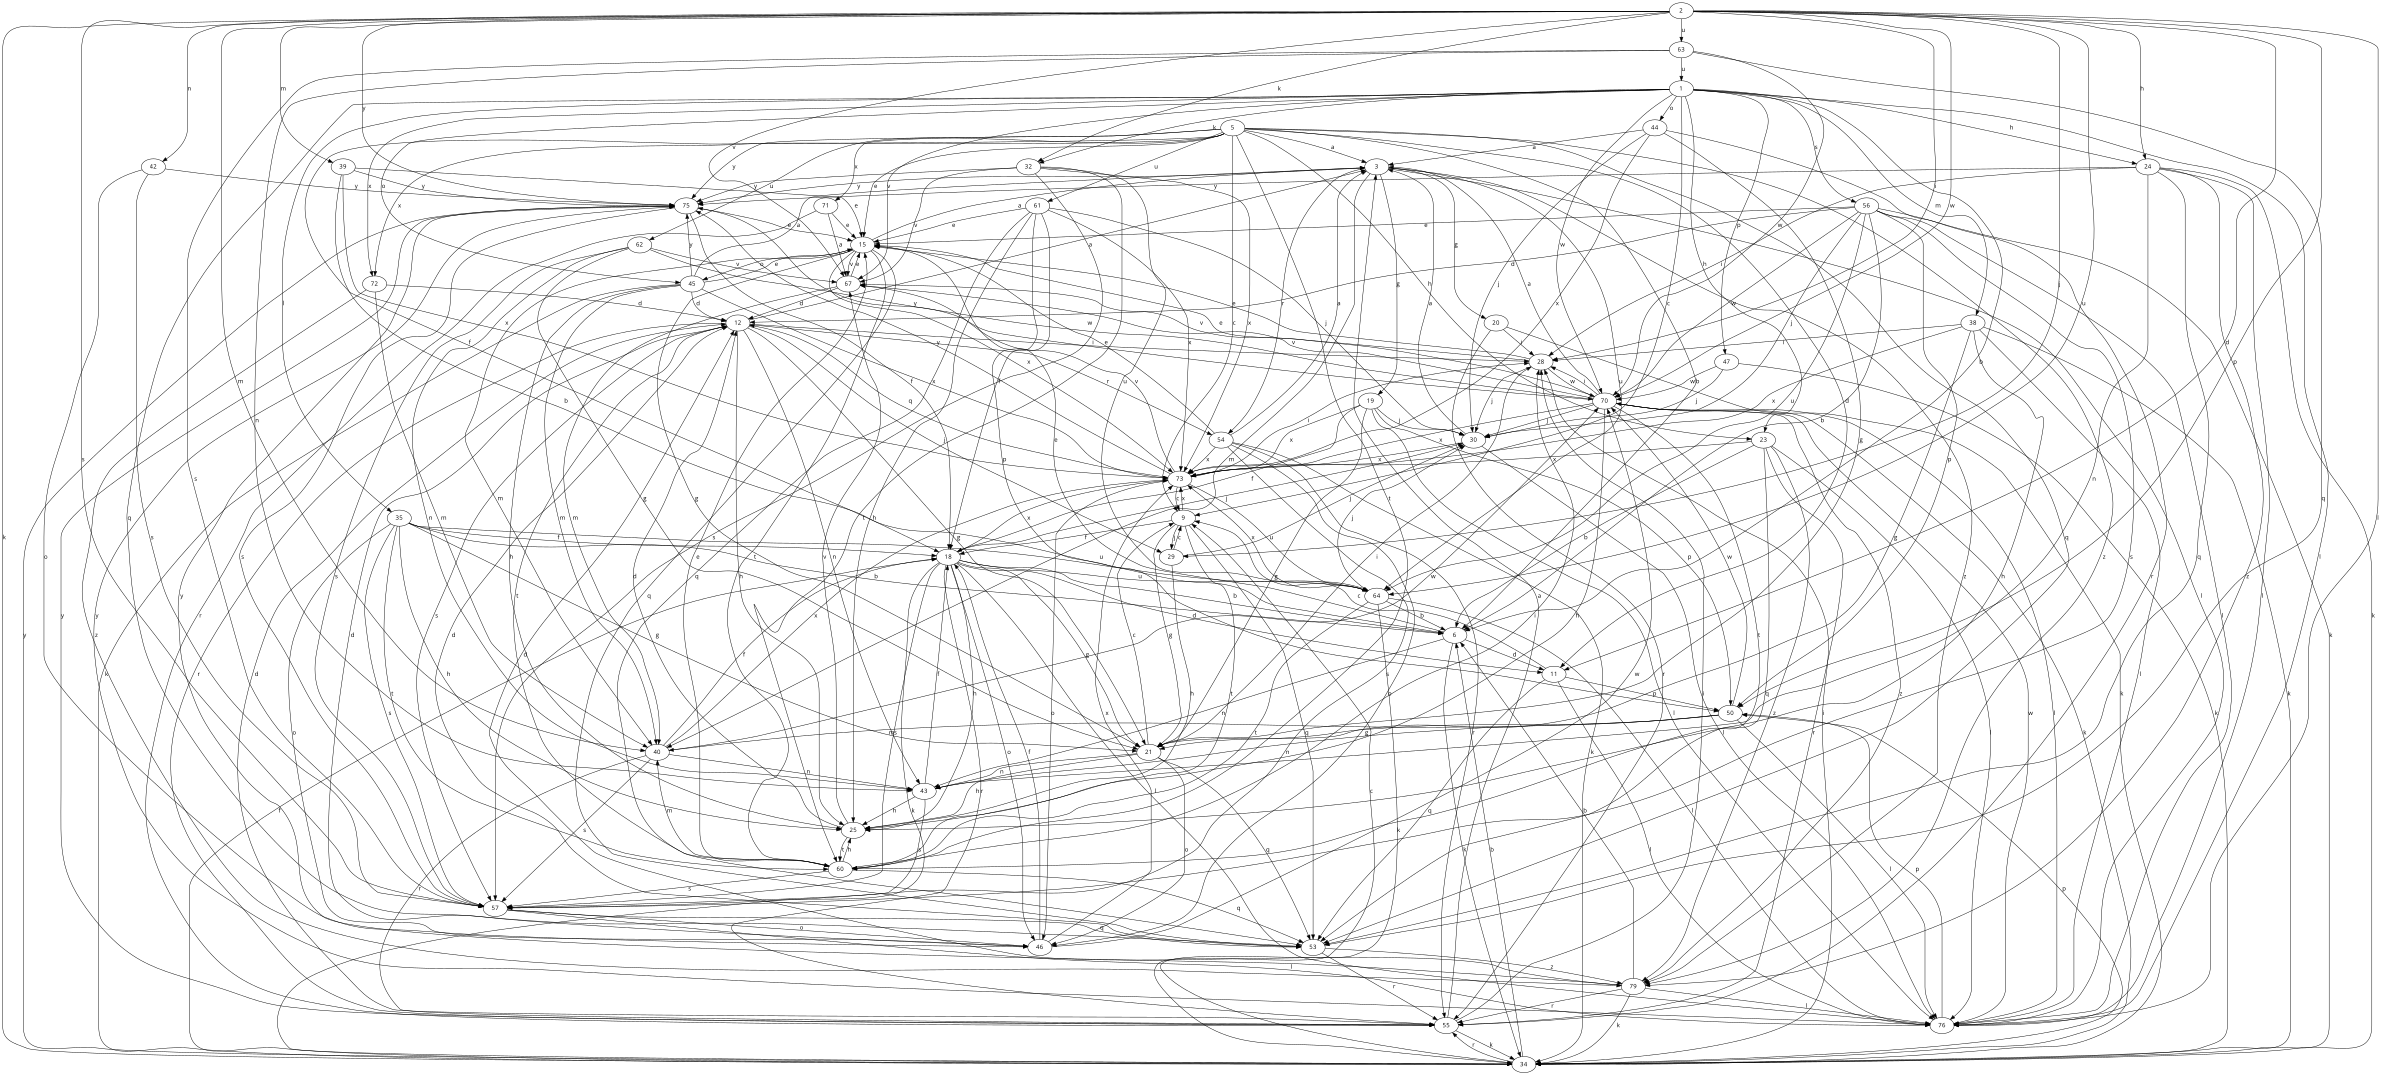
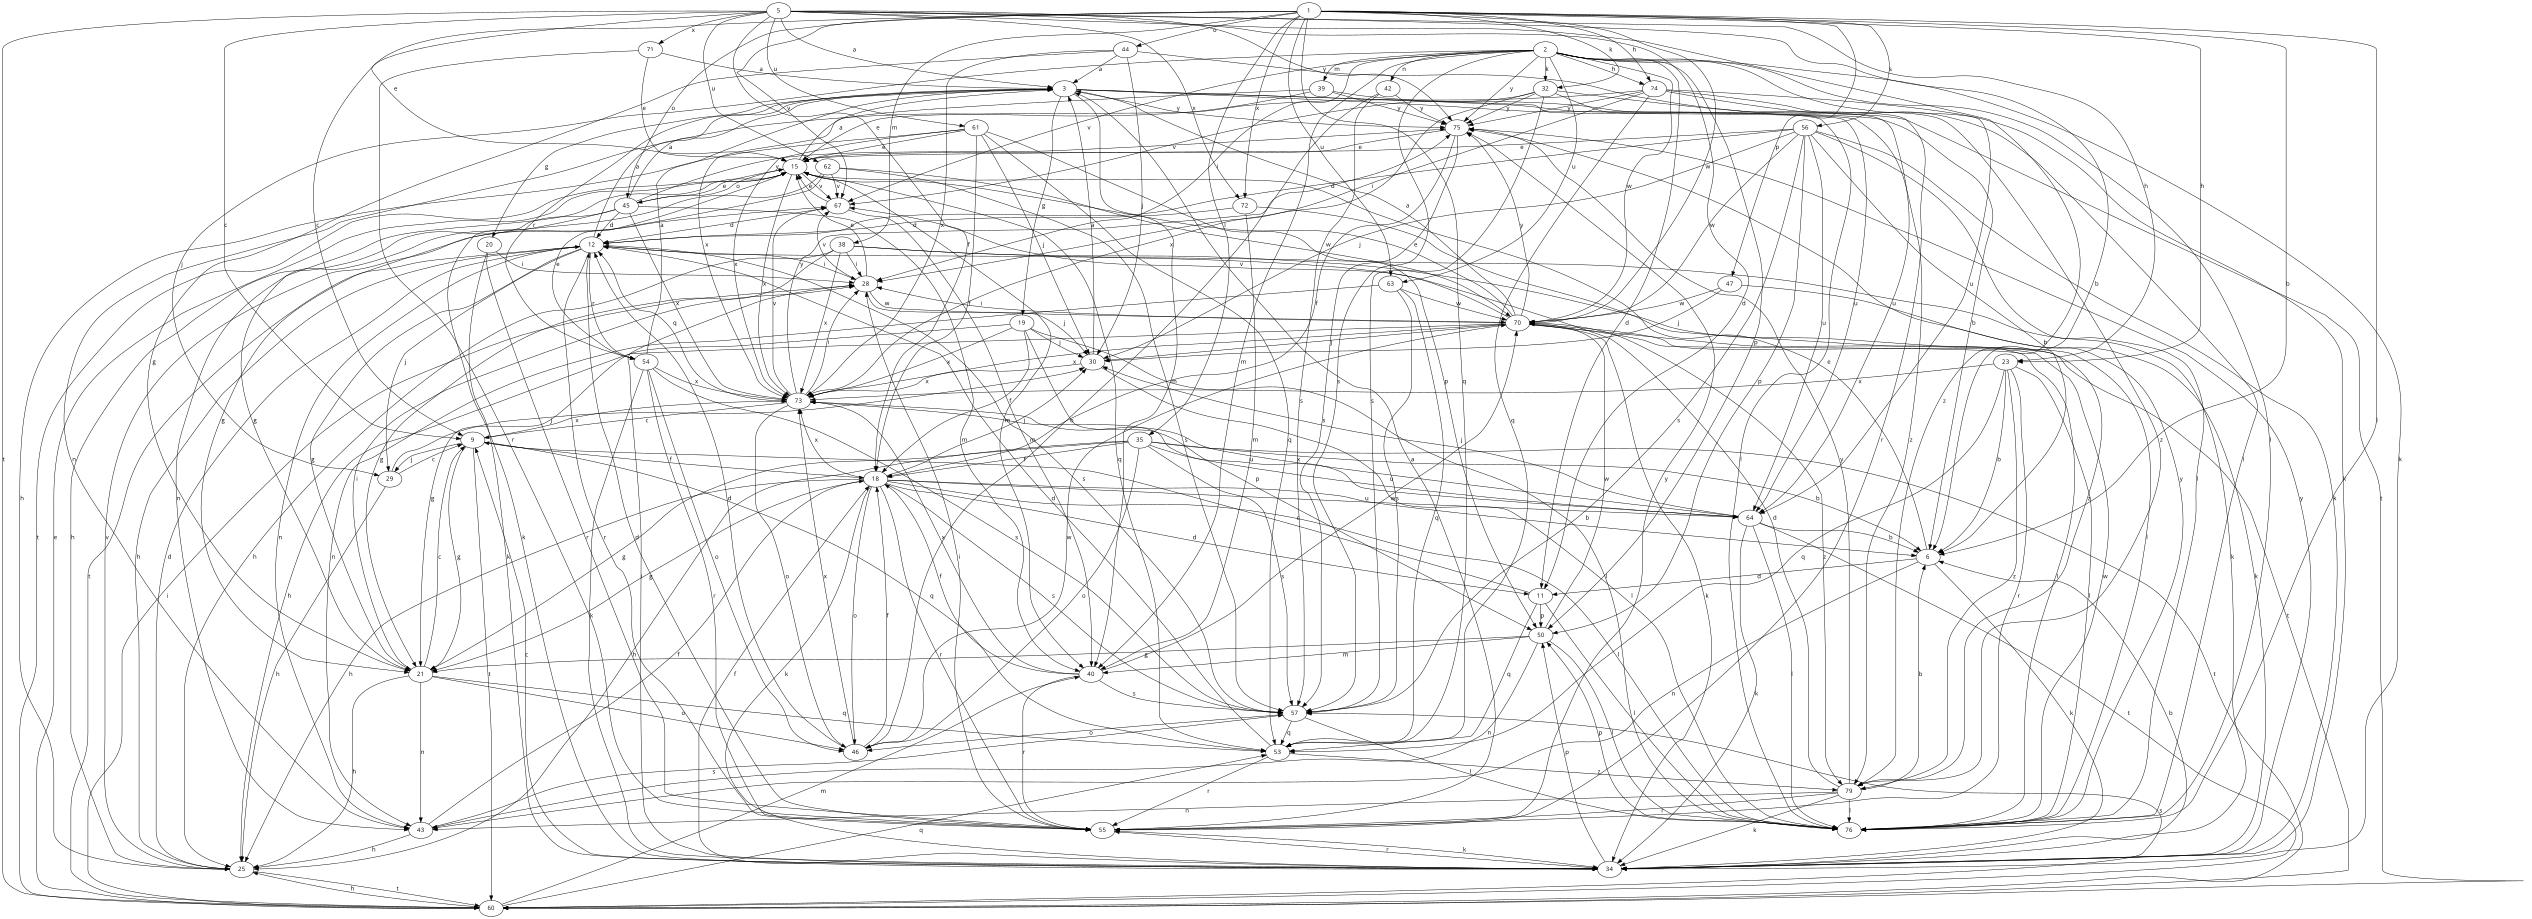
edge "63" -> "1": reversed
edge "71" -> "67": now "71" -> "3"
edge "5" -> "53": removed, label "q"
edge "40" -> "43": now "79" -> "43"
